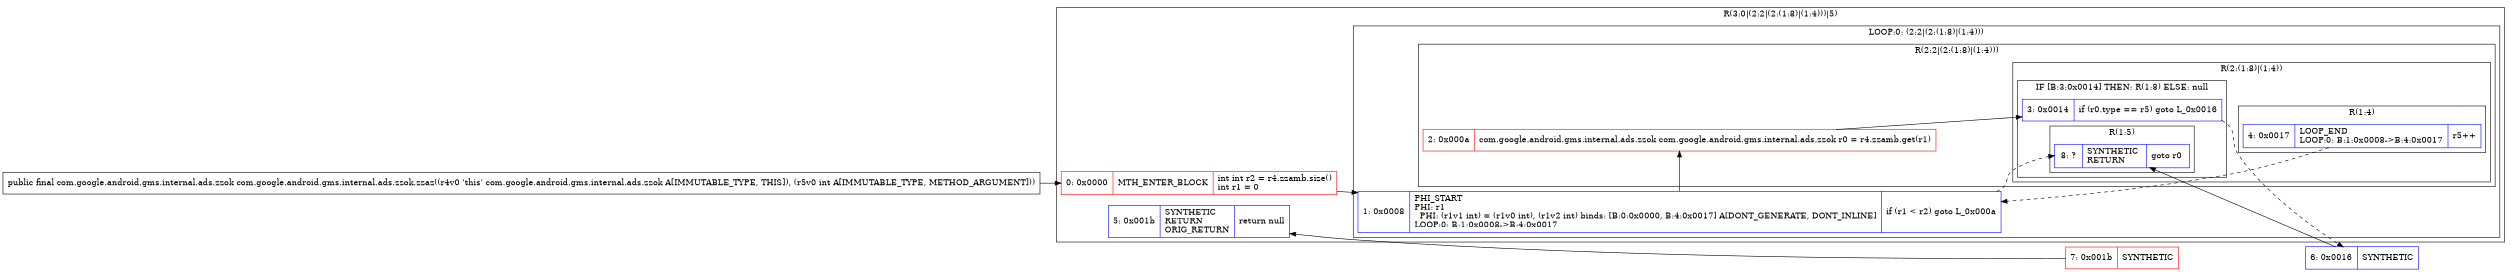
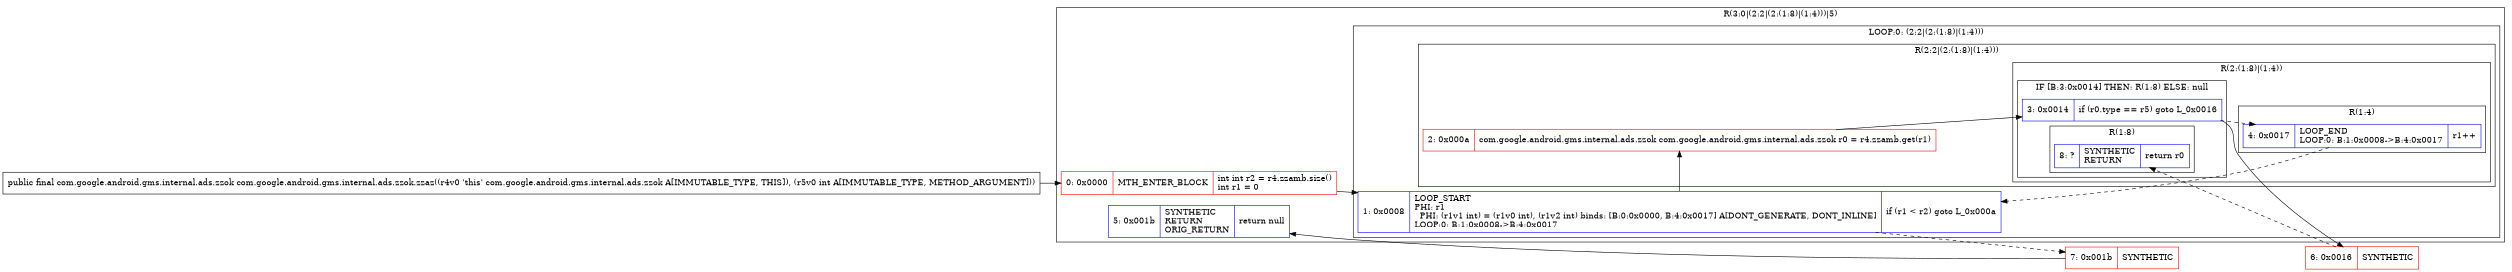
edge "3: 0x0014" -> "4: 0x0017": added
cluster "R(1:5)": label "R(1:5)" -> "R(1:8)"
node "4: 0x0017": text "r5++" -> "r1++"
node "8: ?": text "goto r0" -> "return r0"
edge "1: 0x0008" -> "8: ?": now "1: 0x0008" -> "7: 0x001b"
edge "3: 0x0014" -> "6: 0x0016": style dashed -> solid
node "1: 0x0008": text "PHI_START" -> "LOOP_START"
edge "6: 0x0016" -> "8: ?": style solid -> dashed
node "6: 0x0016": color blue -> red
